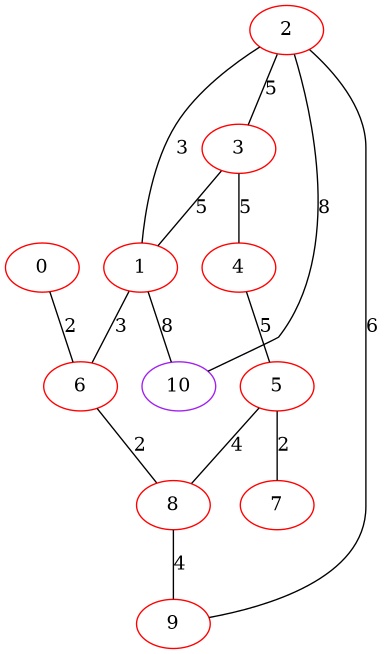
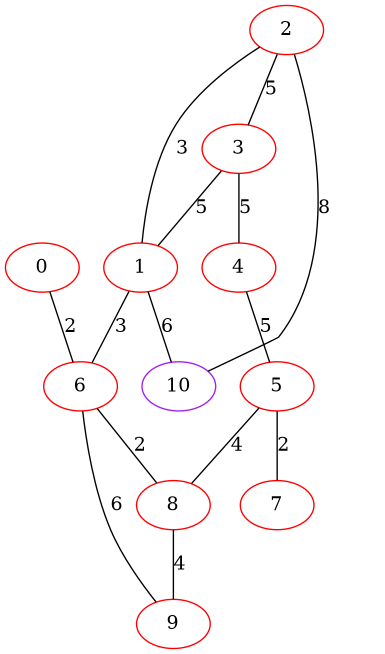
edge "1" -- "10": label "8" -> "6"
edge "2" -- "9": now "6" -- "9"
